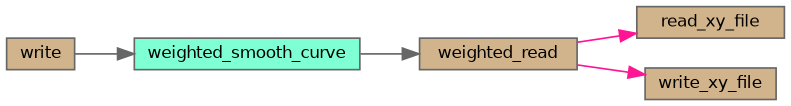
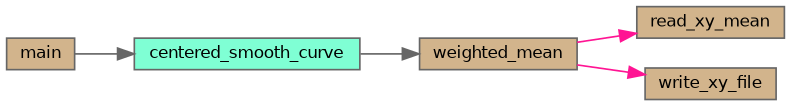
node "read_xy_file": label "read_xy_file" -> "read_xy_mean"
node "write": label "write" -> "main"
node "weighted_smooth_curve": label "weighted_smooth_curve" -> "centered_smooth_curve"
node "weighted_read": label "weighted_read" -> "weighted_mean"
